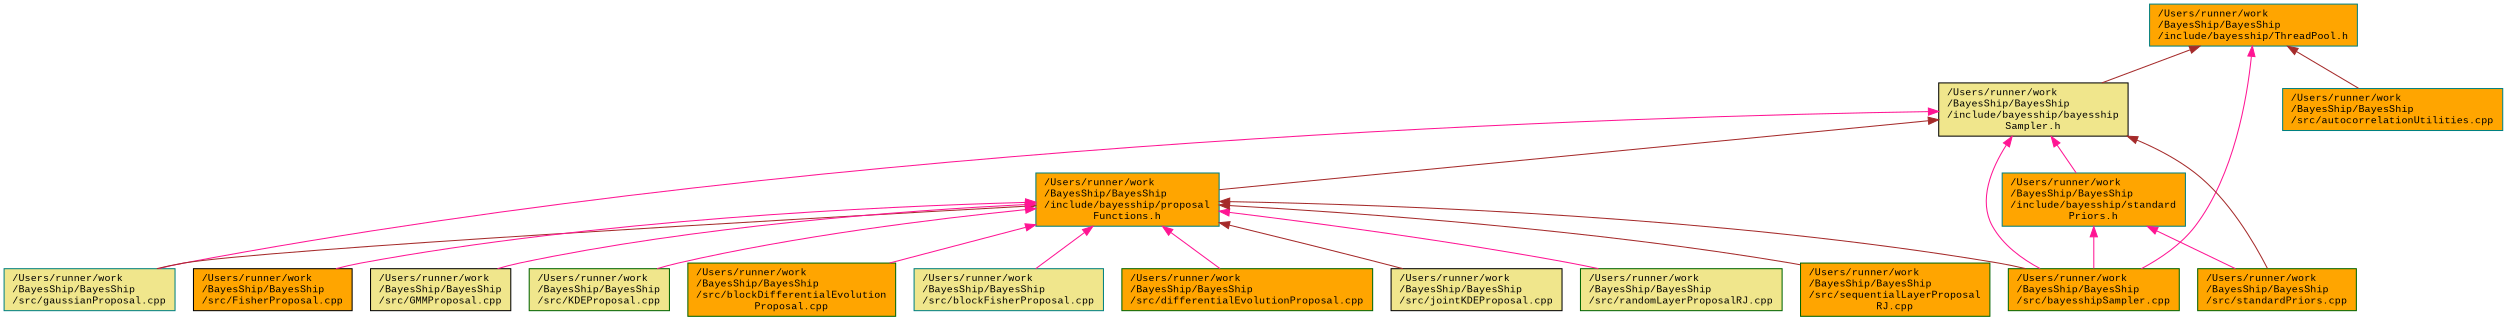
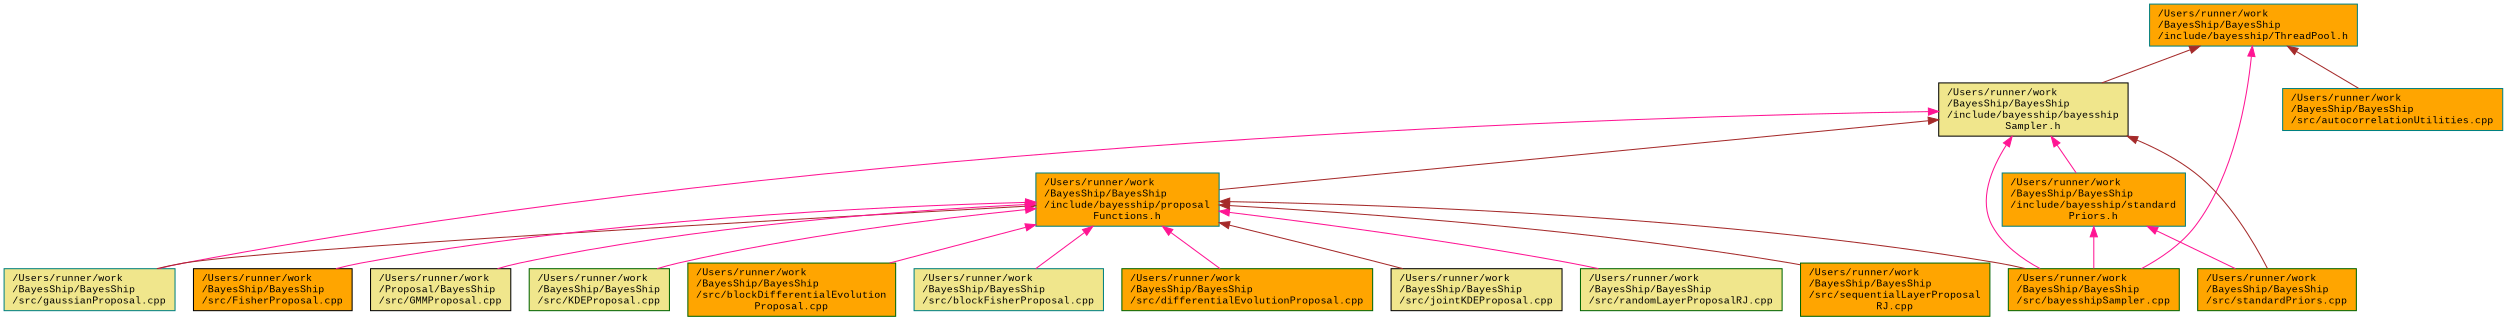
node "/Users/runner/work /BayesShip/BayesShip /src/GMMProposal.cpp": label "/Users/runner/work /BayesShip/BayesShip /src/GMMProposal.cpp" -> "/Users/runner/work /Proposal/BayesShip /src/GMMProposal.cpp"
